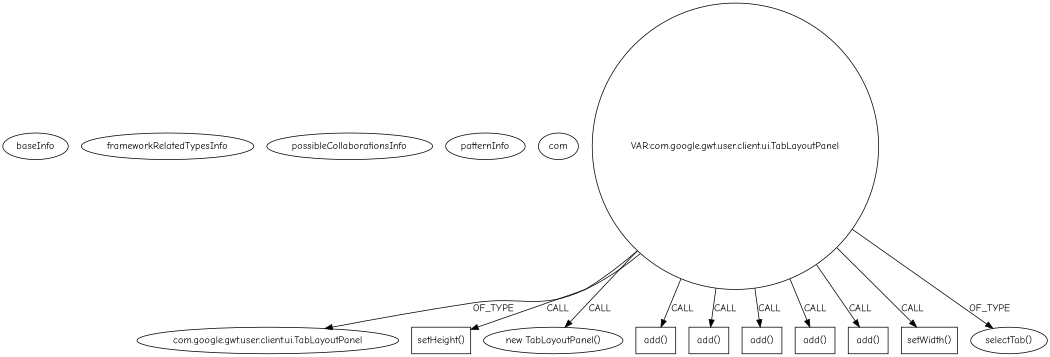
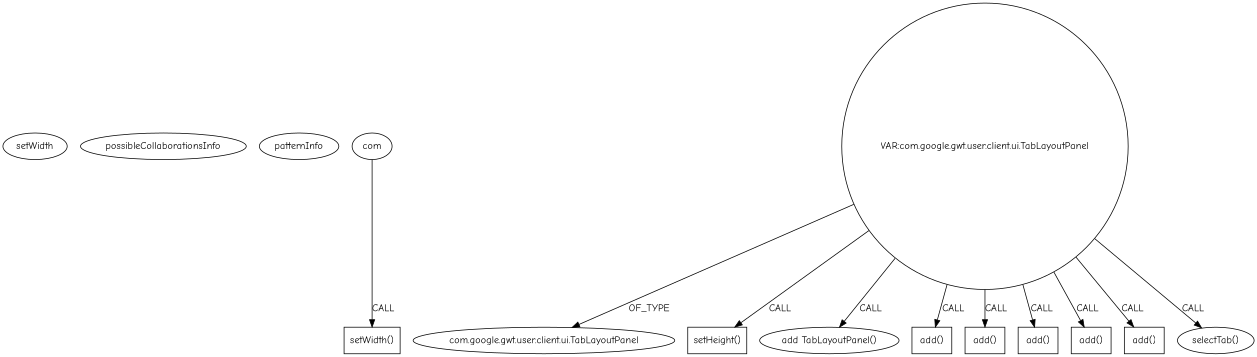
node "baseInfo": label "baseInfo" -> "setWidth"
node "frameworkRelatedTypesInfo": removed
edge "VAR:com.google.gwt.user.client.ui.TabLayoutPanel" -> "setWidth()": now "com" -> "setWidth()"
edge "VAR:com.google.gwt.user.client.ui.TabLayoutPanel" -> "selectTab()": label "OF_TYPE" -> "CALL"
node "new TabLayoutPanel()": label "new TabLayoutPanel()" -> "add TabLayoutPanel()"
